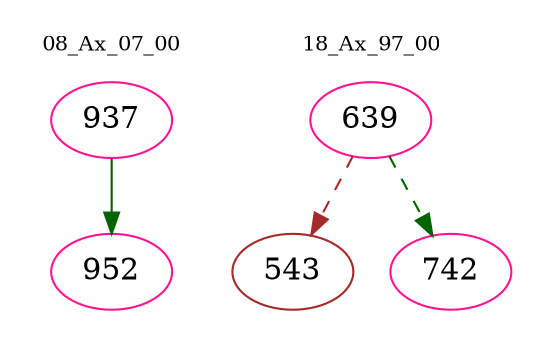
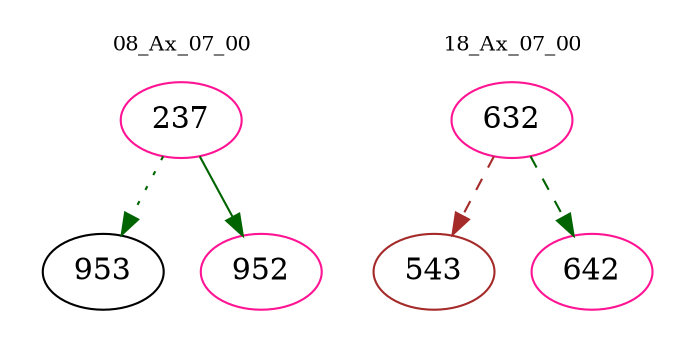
cluster "18_Ax_97_00": label "18_Ax_97_00" -> "18_Ax_07_00"
node "937": label "937" -> "237"
node "639": label "639" -> "632"
node "953": added
node "742": label "742" -> "642"
